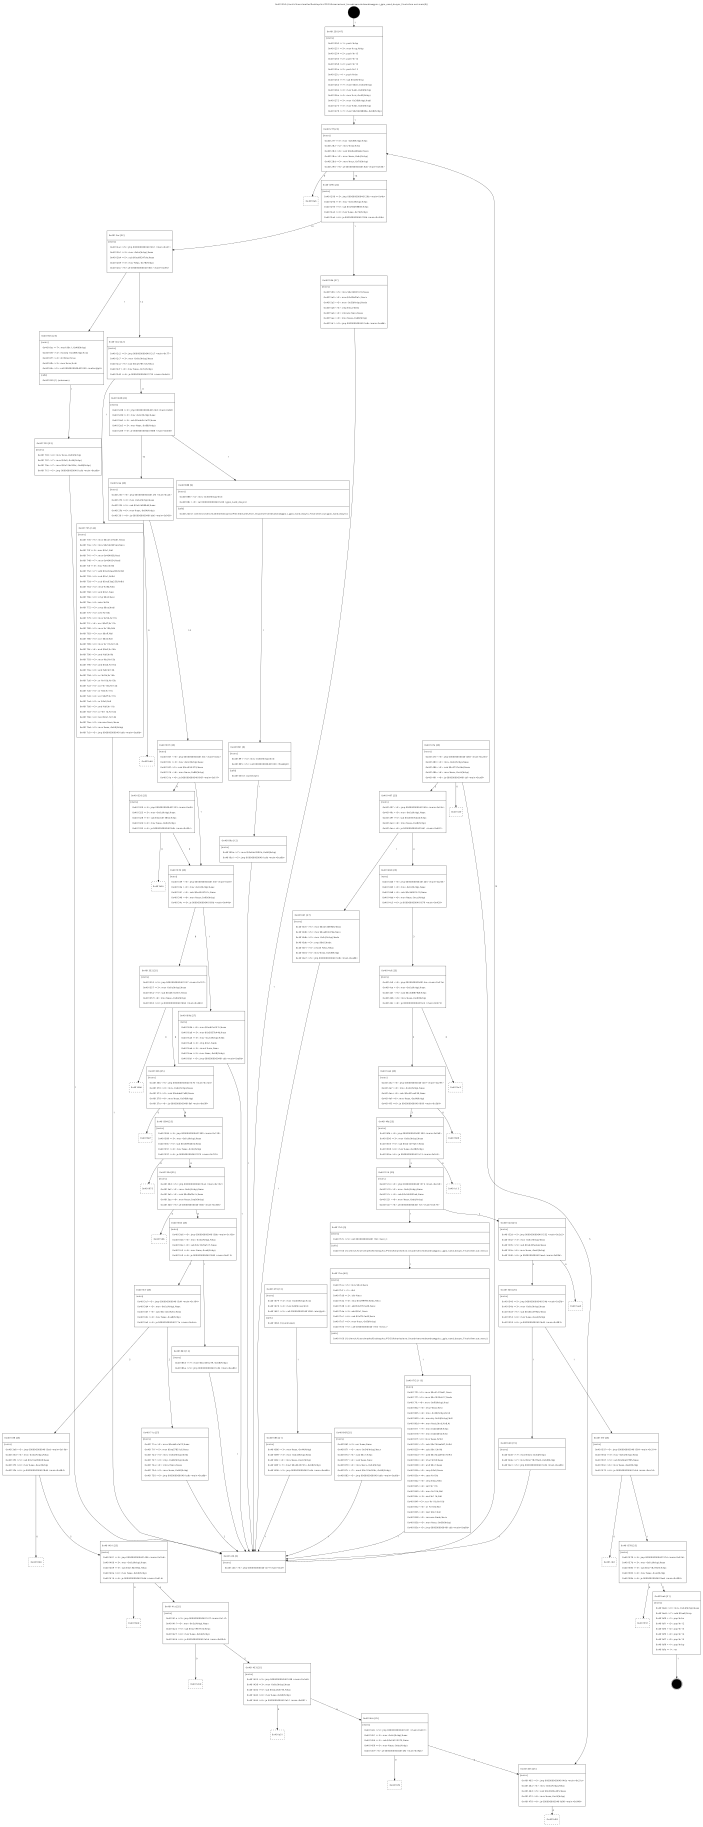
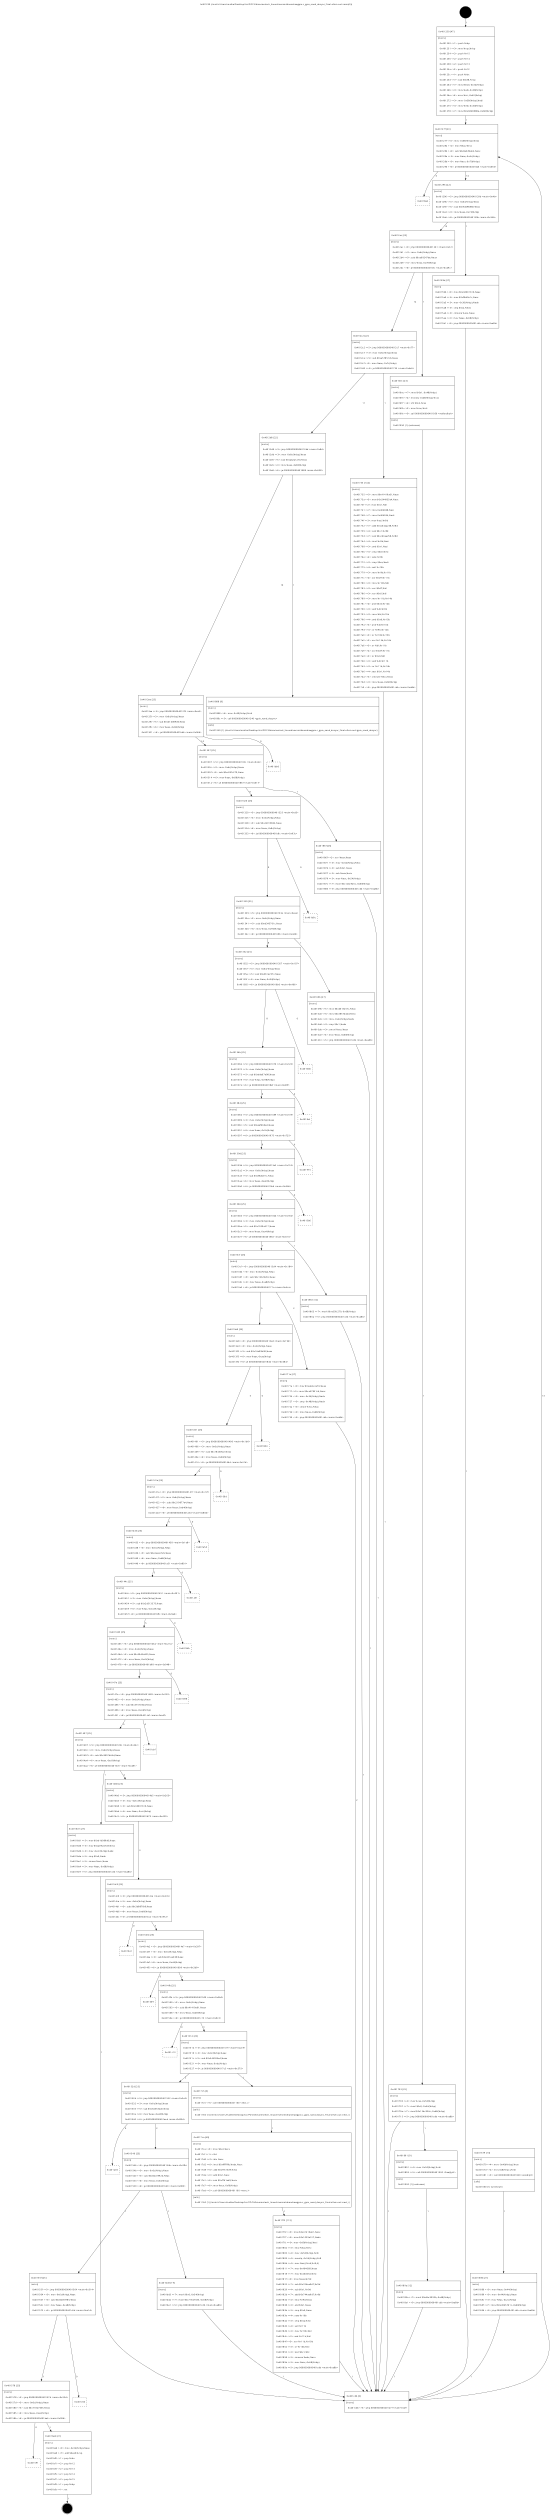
edge "0x401888 [9]" -> "0x401891 [9]": now "0x401703 [23]" -> "0x401891 [9]"
edge "0x401307 [25]" -> "0x401339 [25]": now "0x401307 [25]" -> "0x40186f [25]"
edge "0x40147e [25]" -> "0x401465 [25]": reversed
